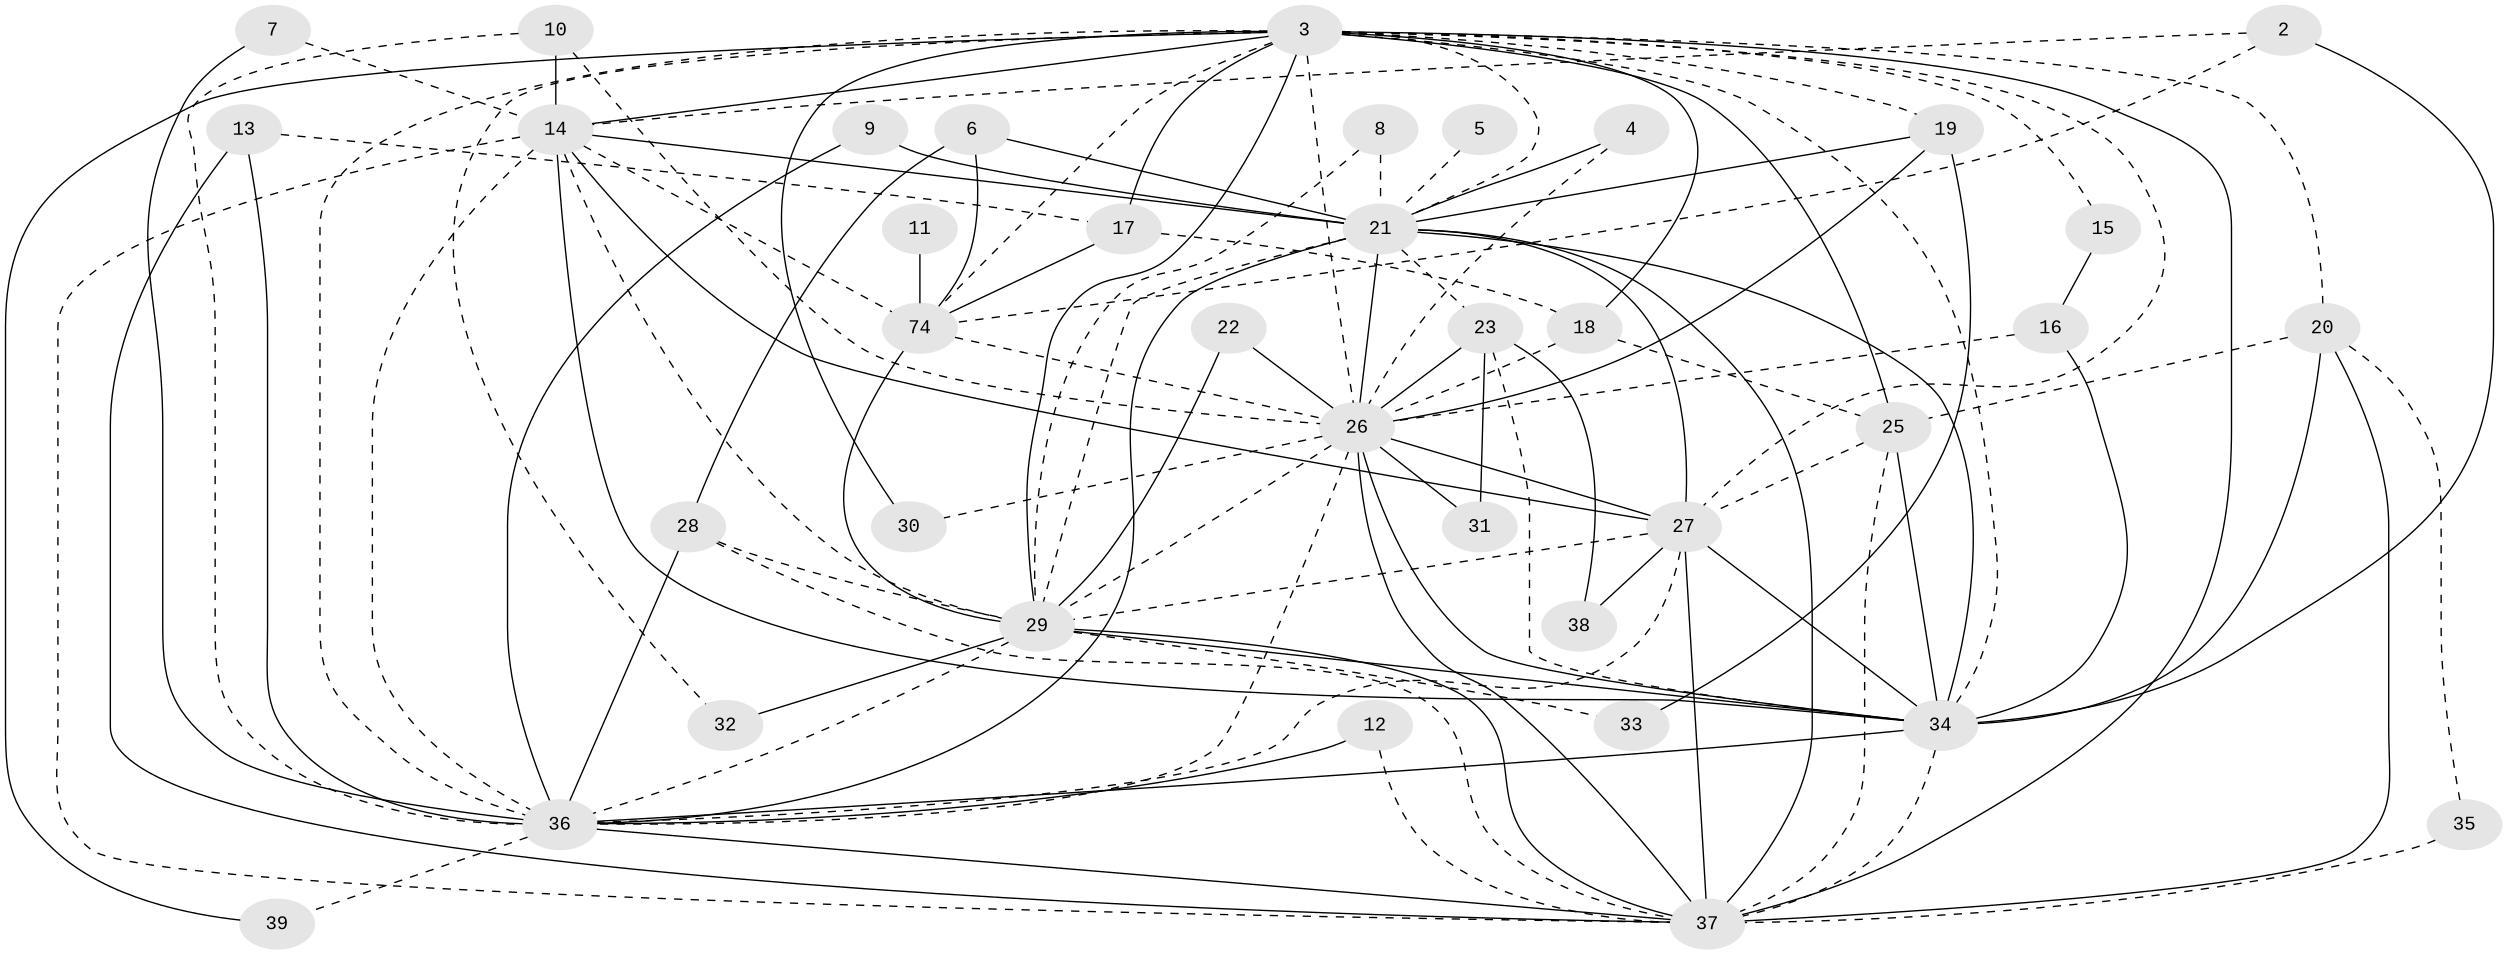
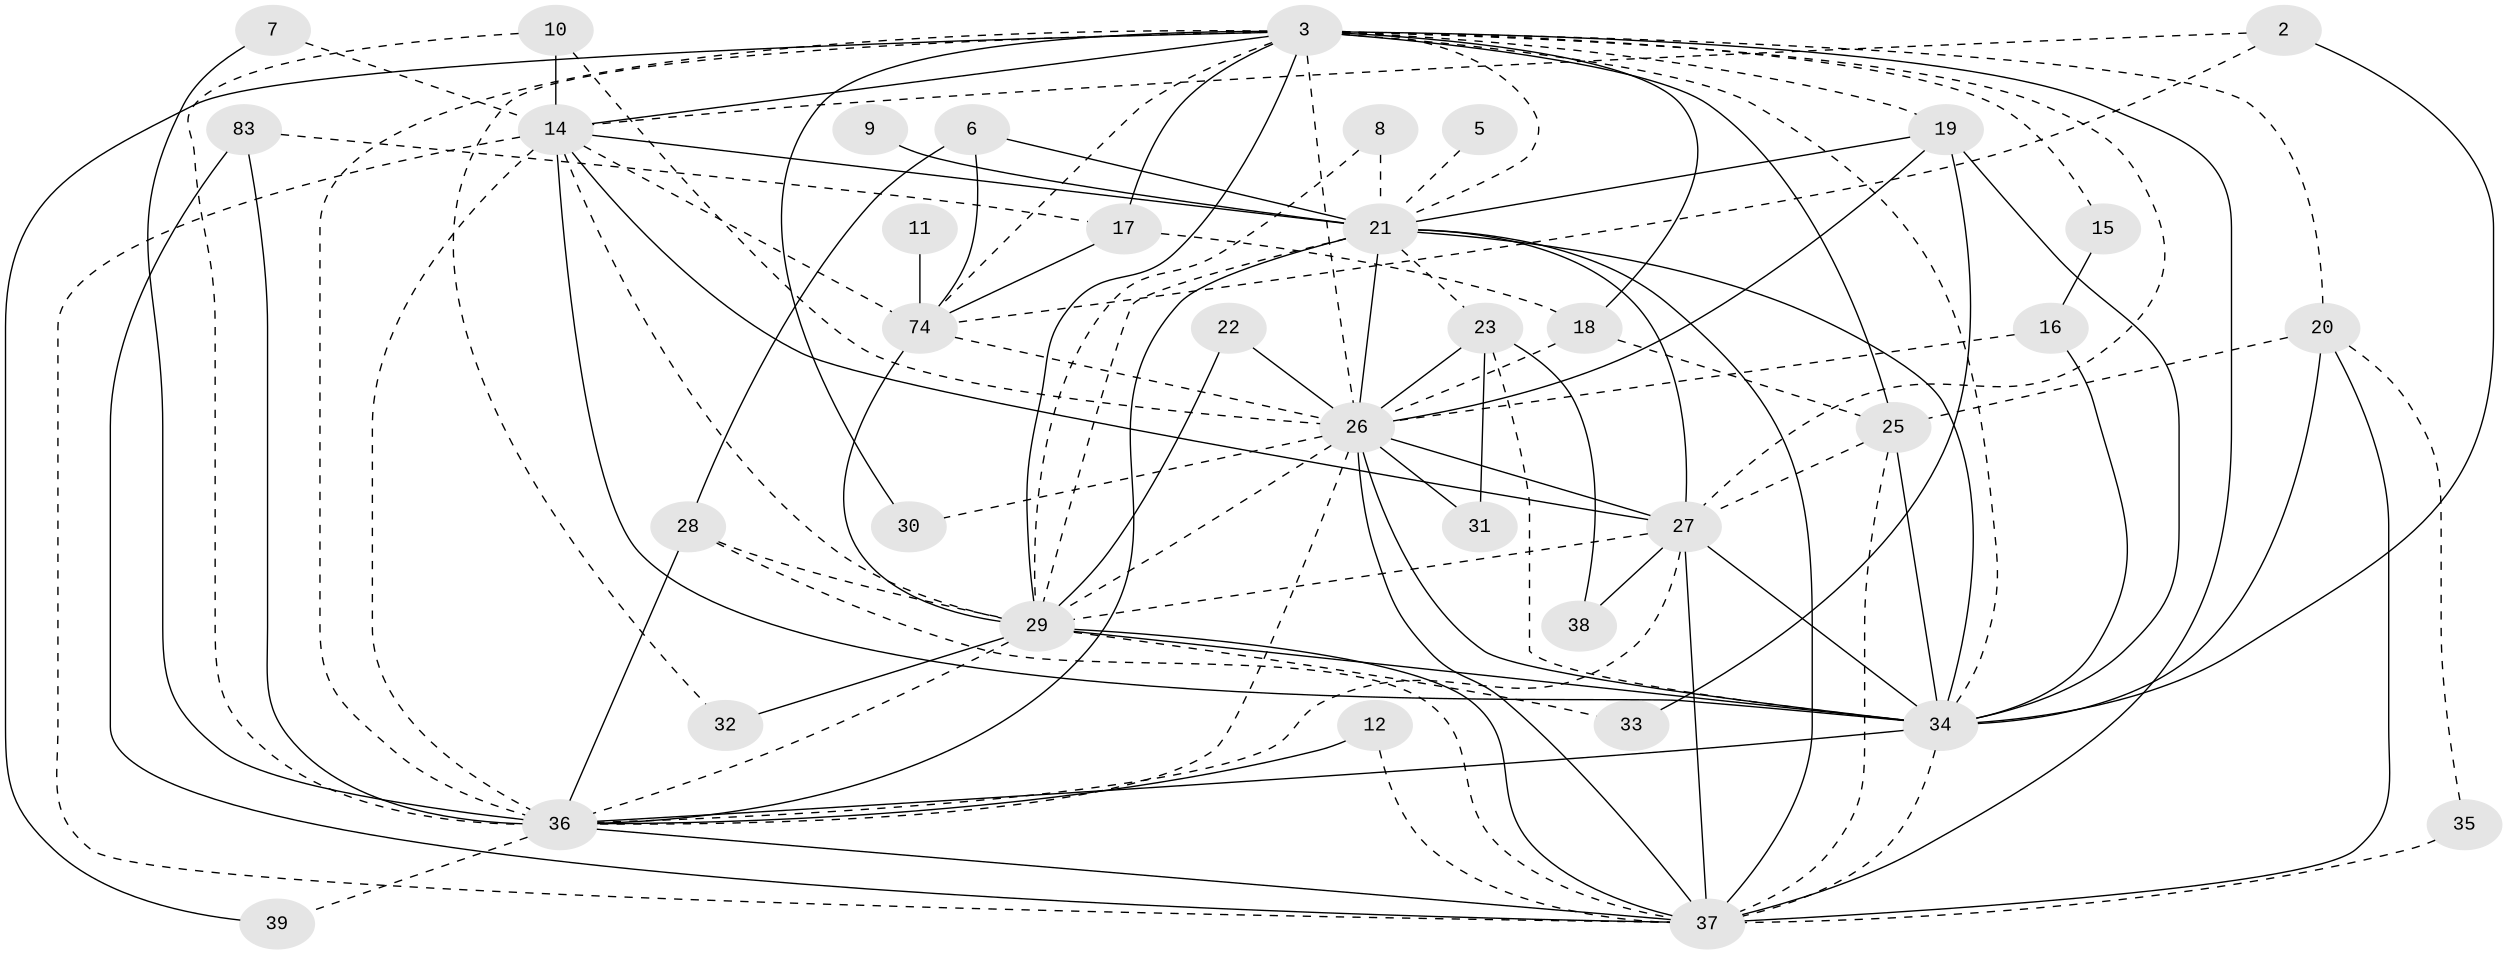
node "13": label "13" -> "83"
node "4": removed
edge "9" -- "36": removed
edge "19" -- "34": added
